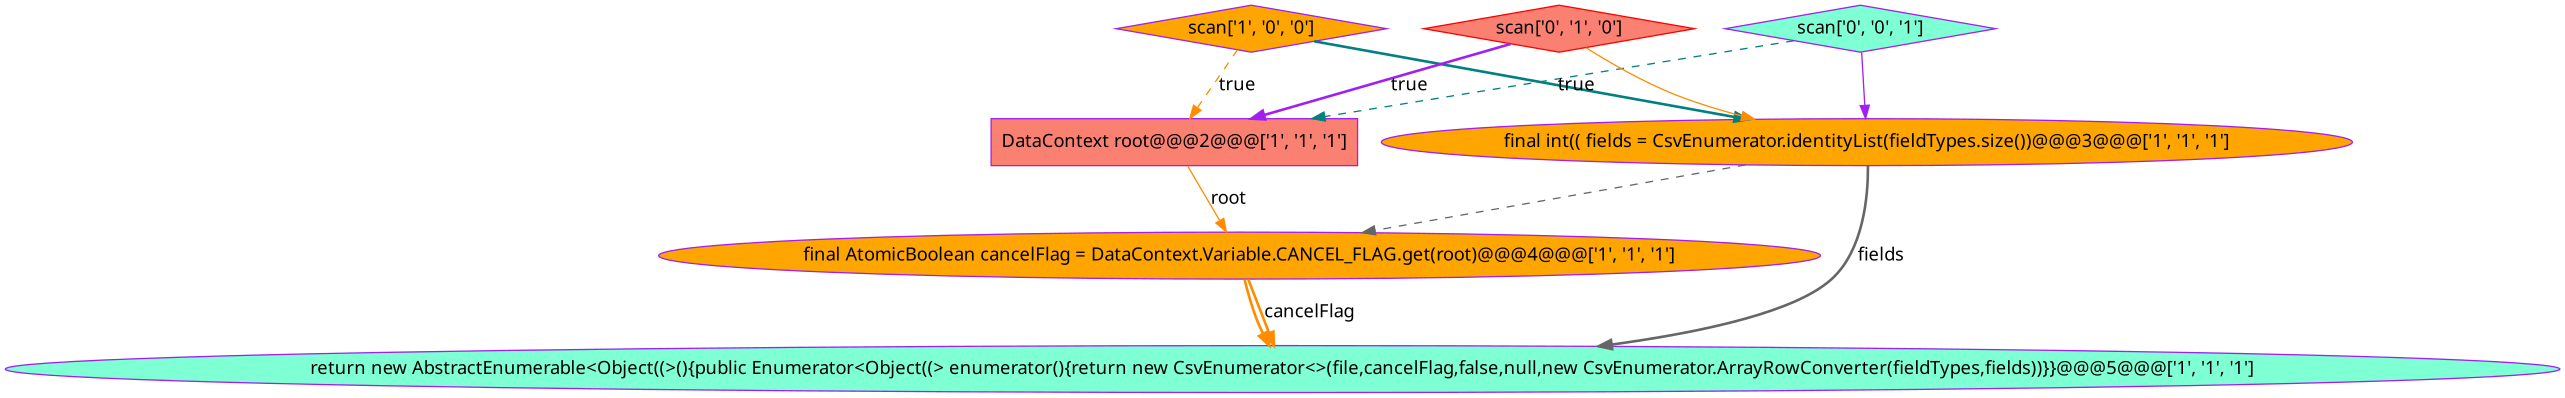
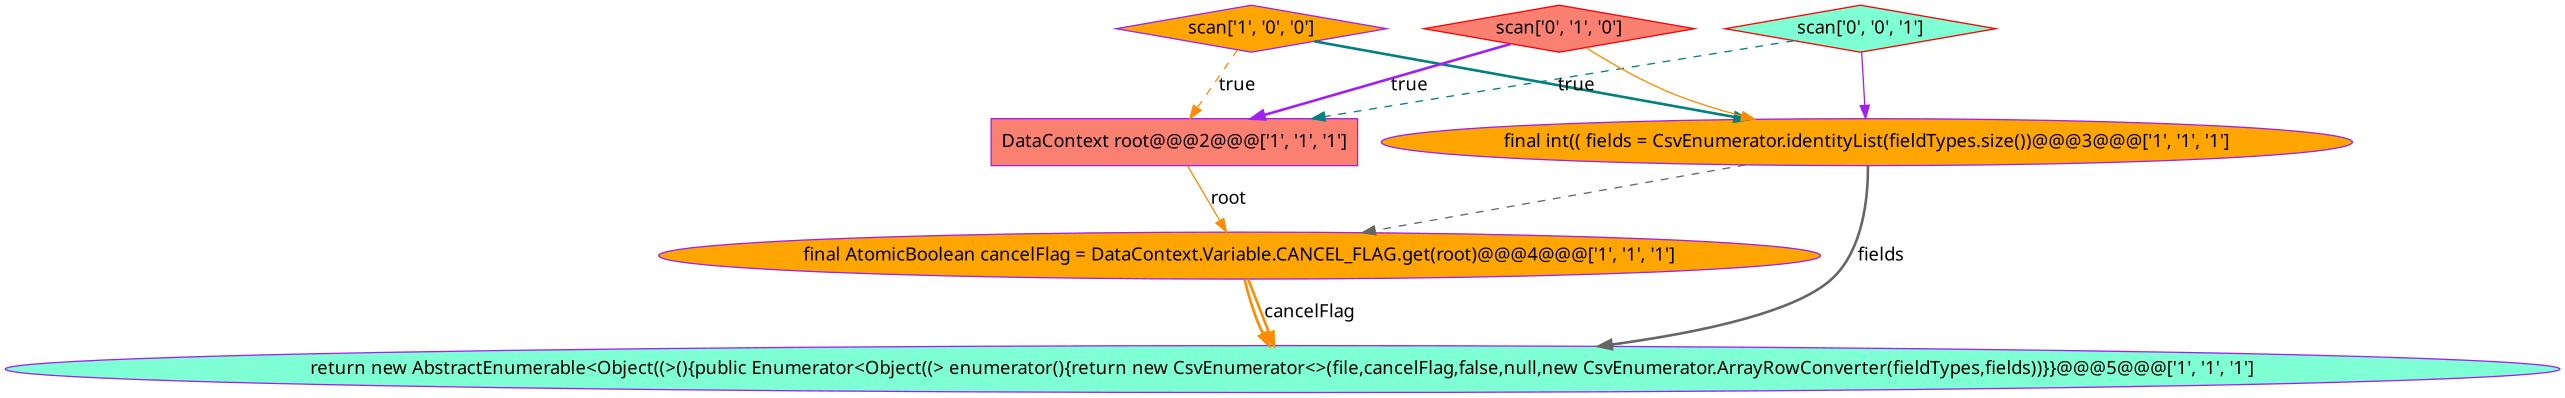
node "scan['0', '0', '1']": color purple -> red
